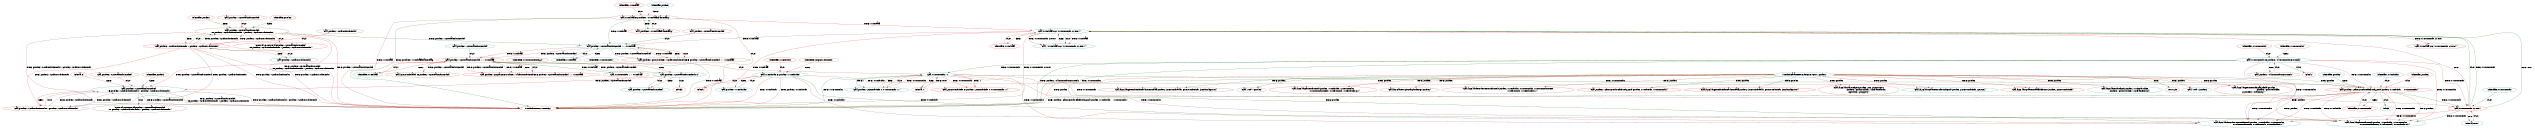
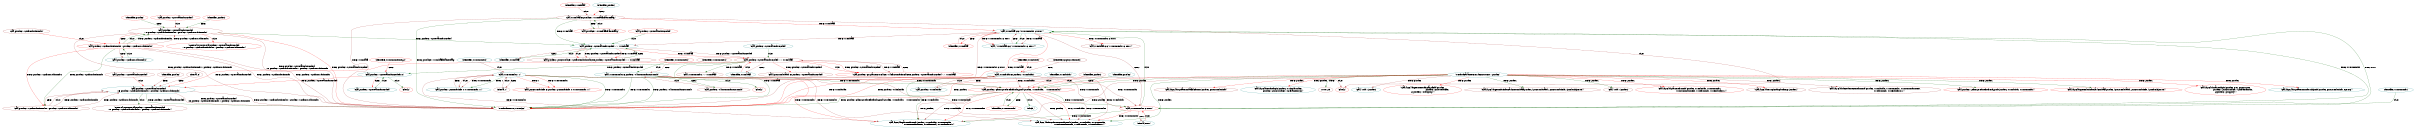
edge "(Call,u1_num_mbs = ps_dec->u4_num_mbs_cur_nmb)" -> "(Call,u1_num_mbs - 1)": removed, label "DDG: u1_num_mbs"
edge "(Literal,1)" -> "(Call,u1_num_mbs - 1)": label "DDG: 0x01" -> "AST: "
